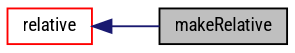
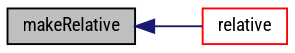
edge "makeRelative" -> "relative": reversed
